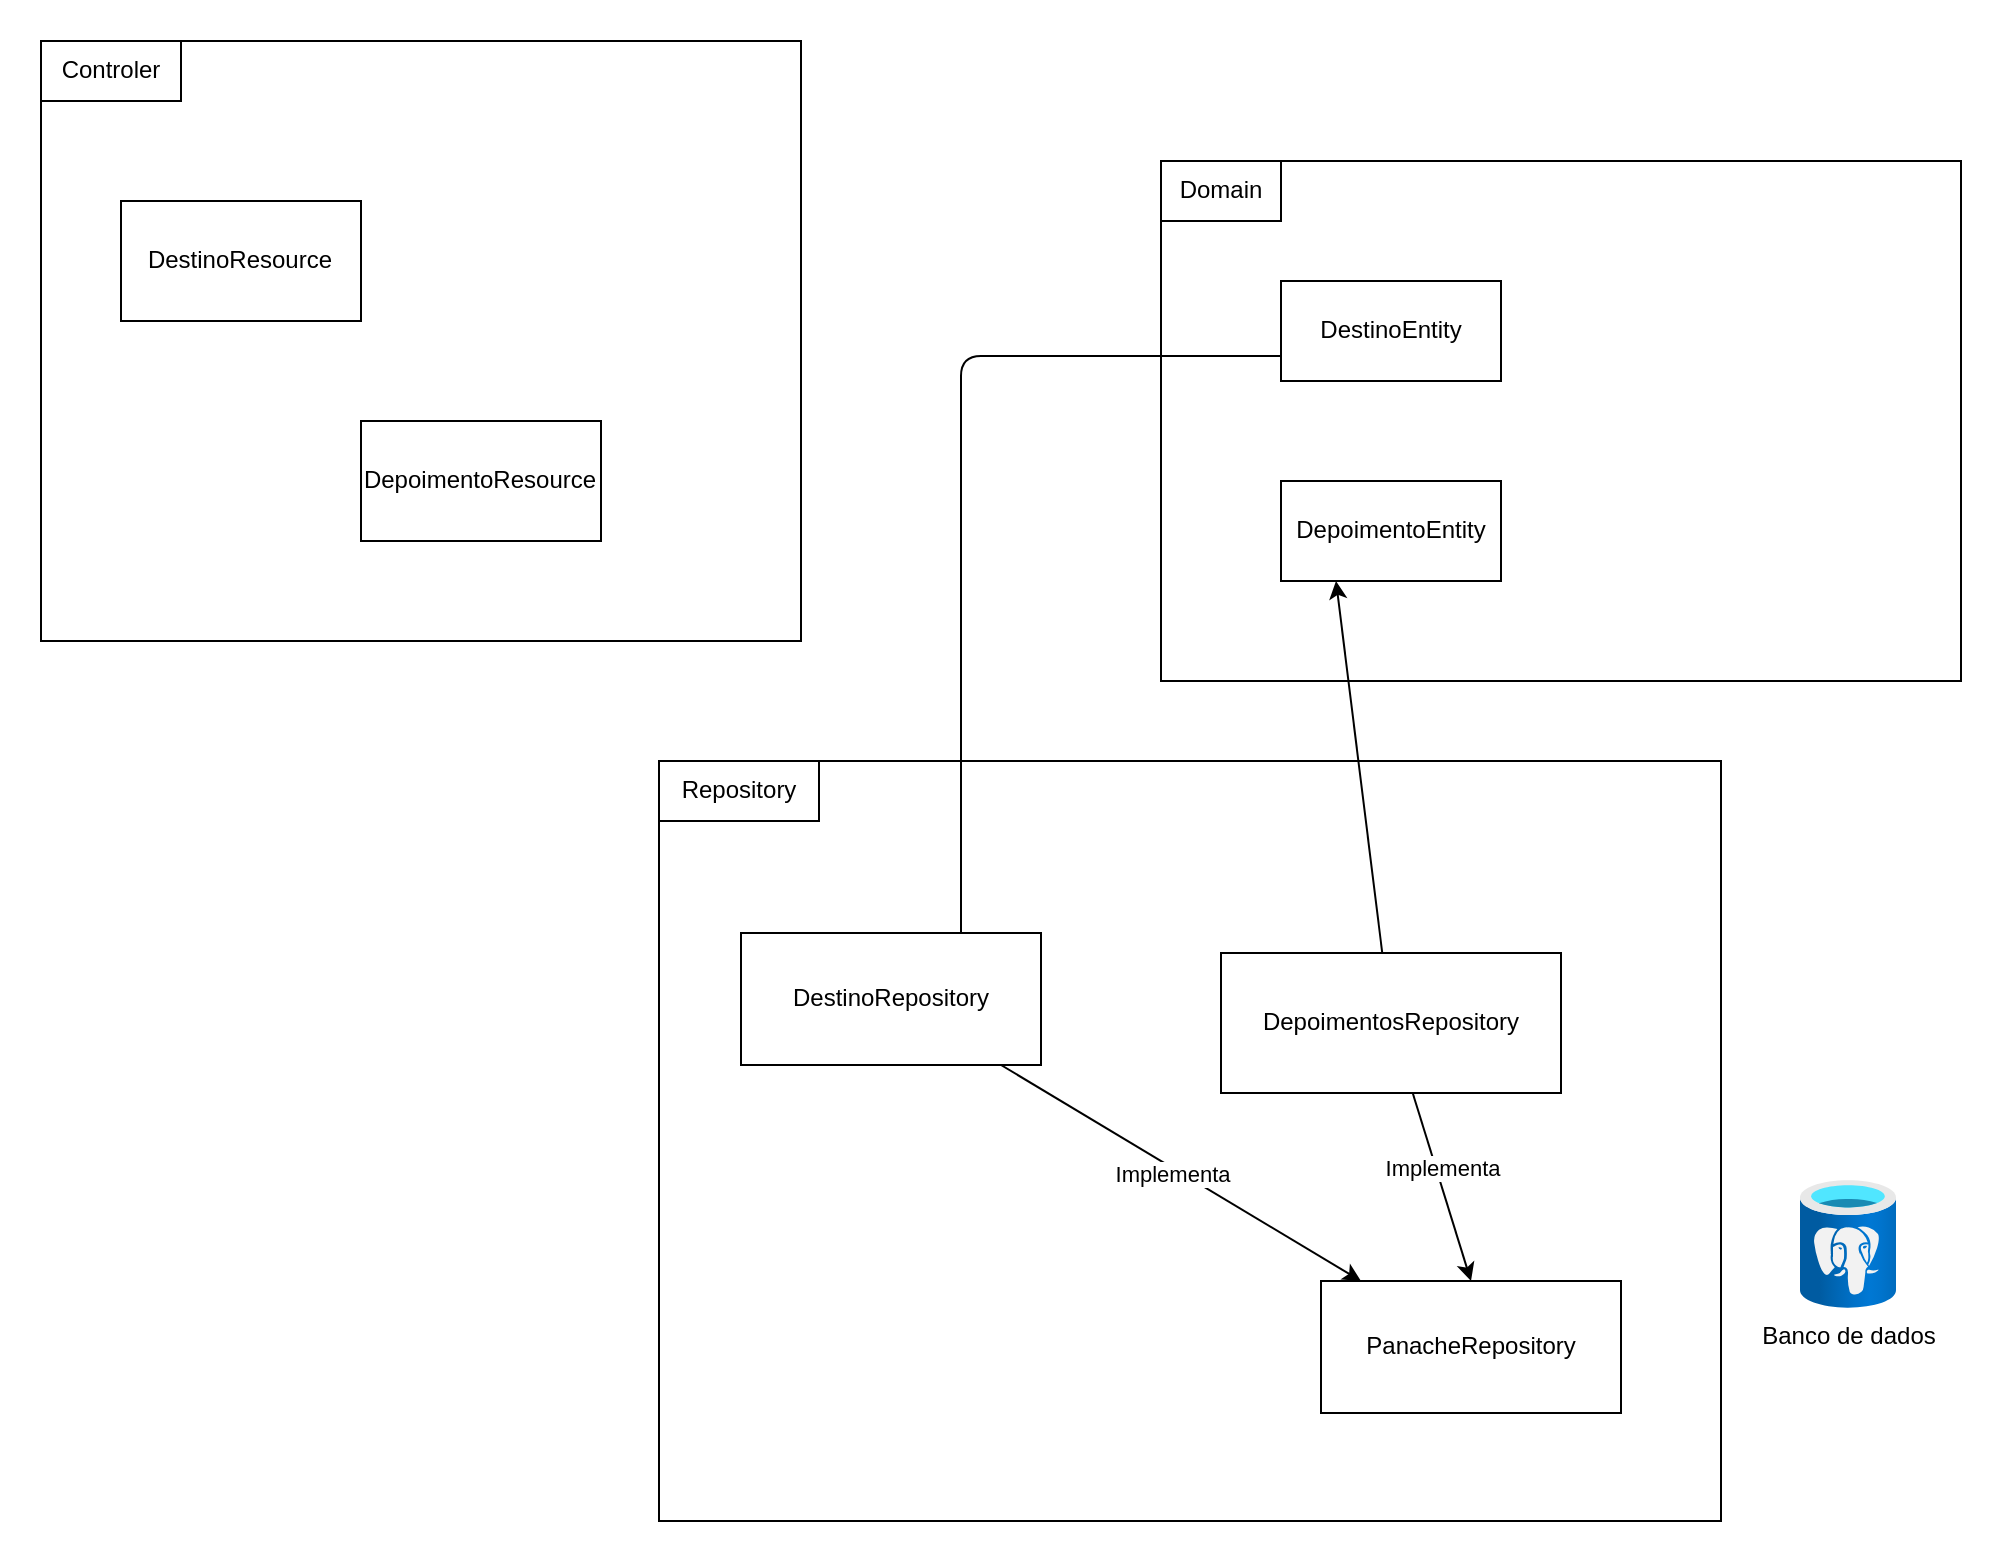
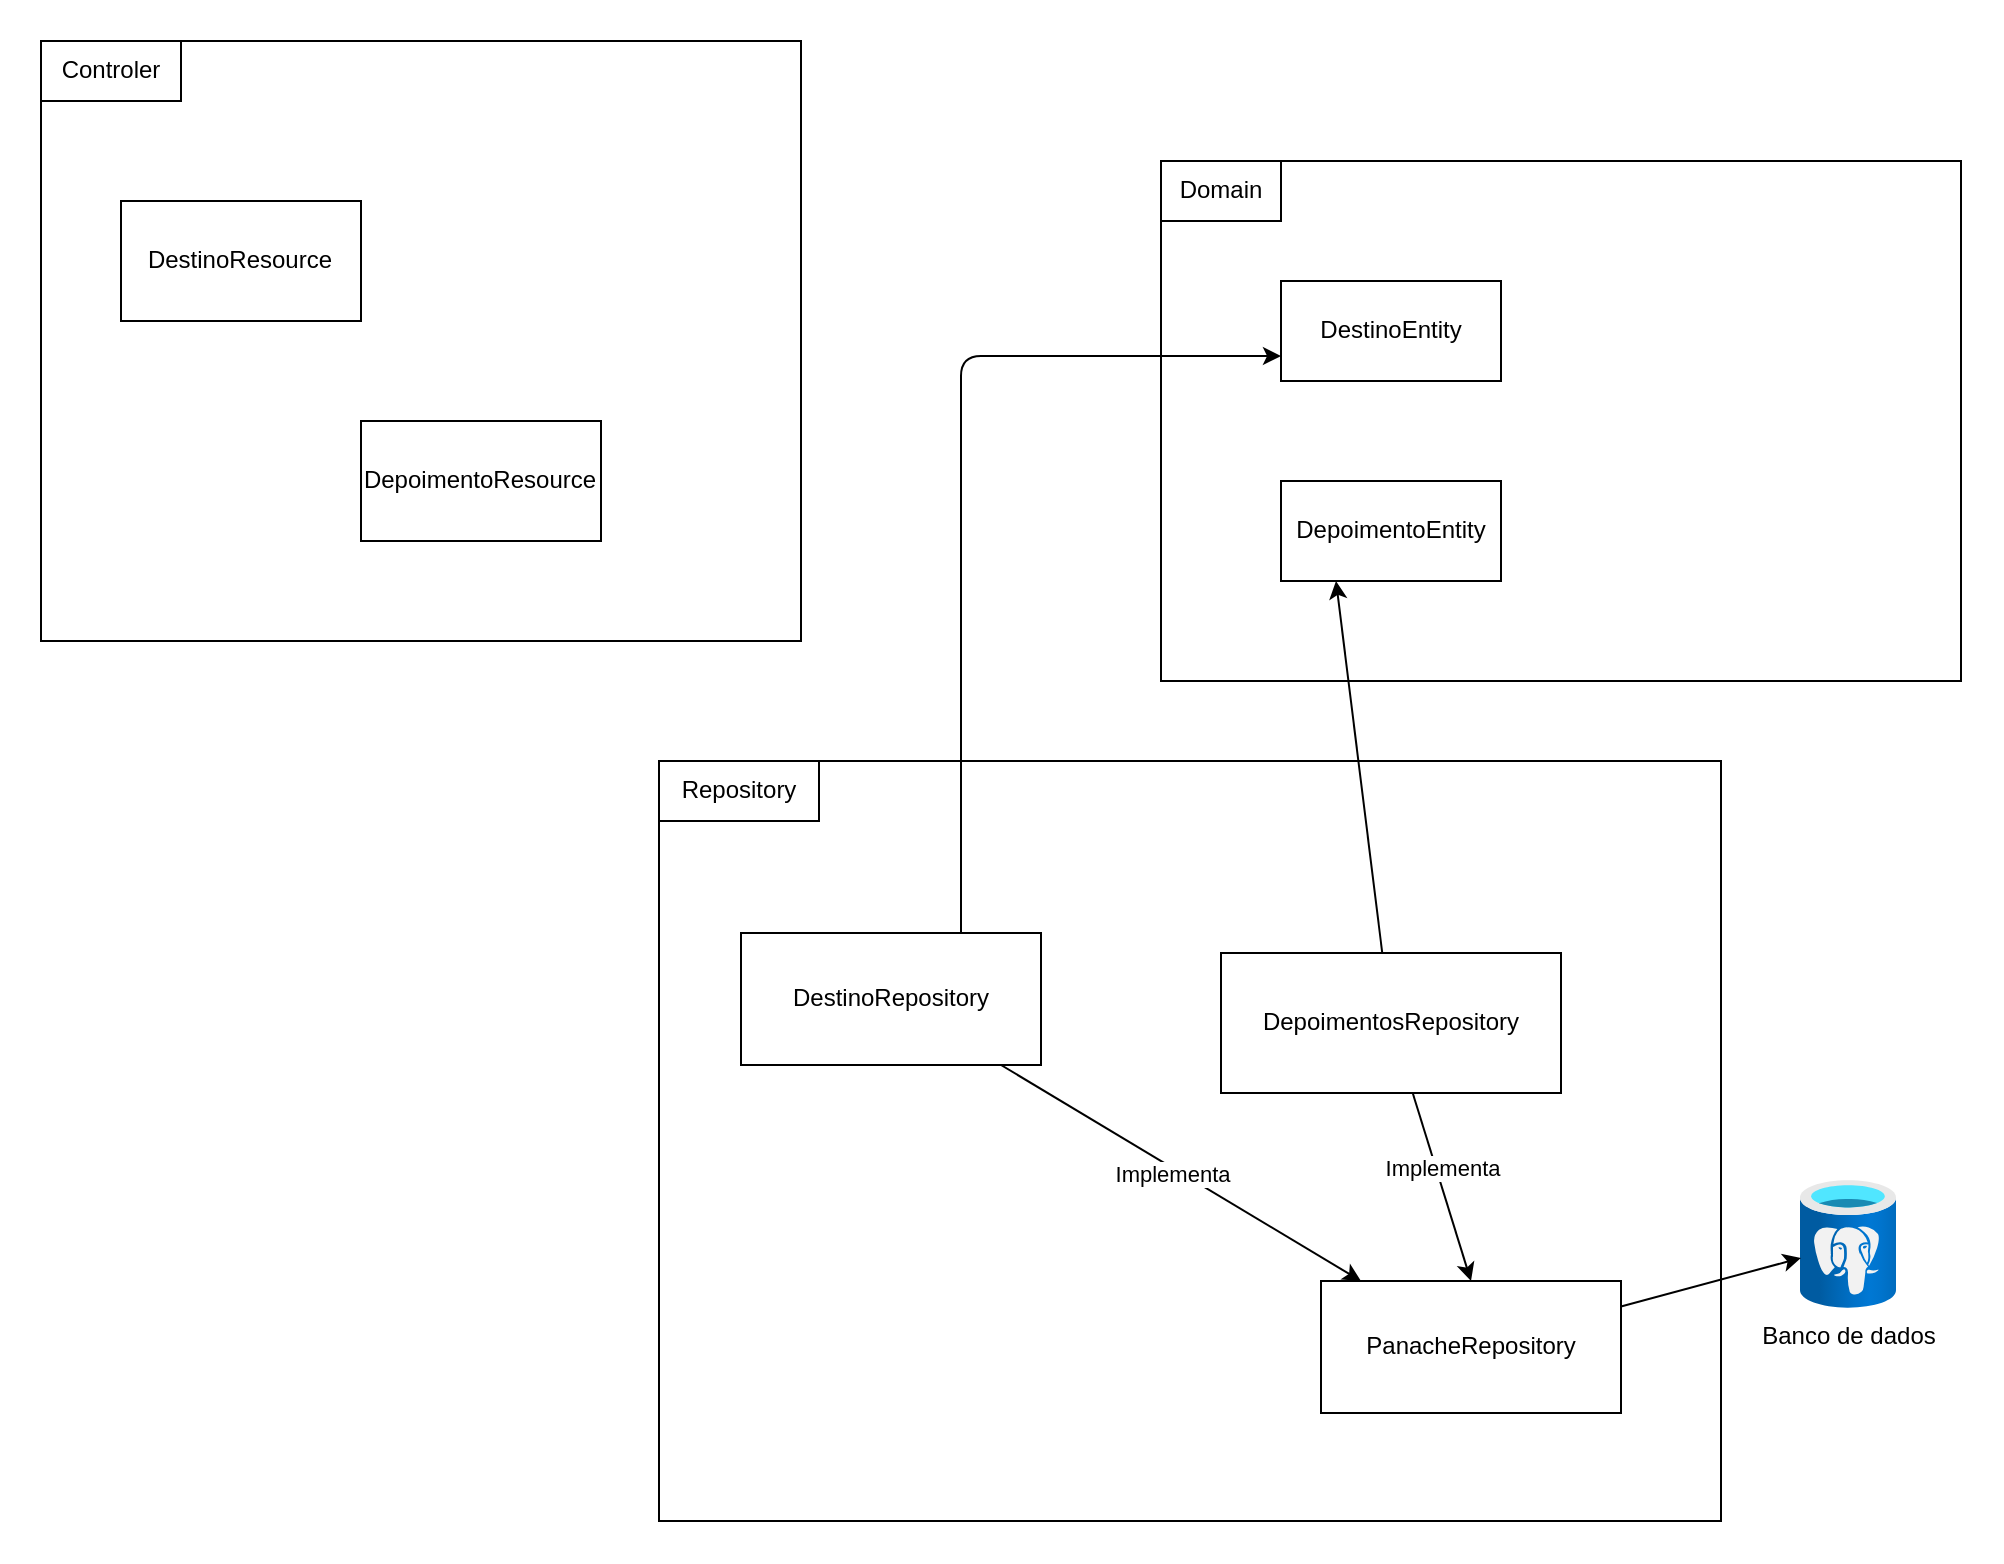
edge "DestinoEntity" -- "DestinoRepository": arrowhead none -> classic
edge "PanacheRepository" -> "Banco de dados": added
